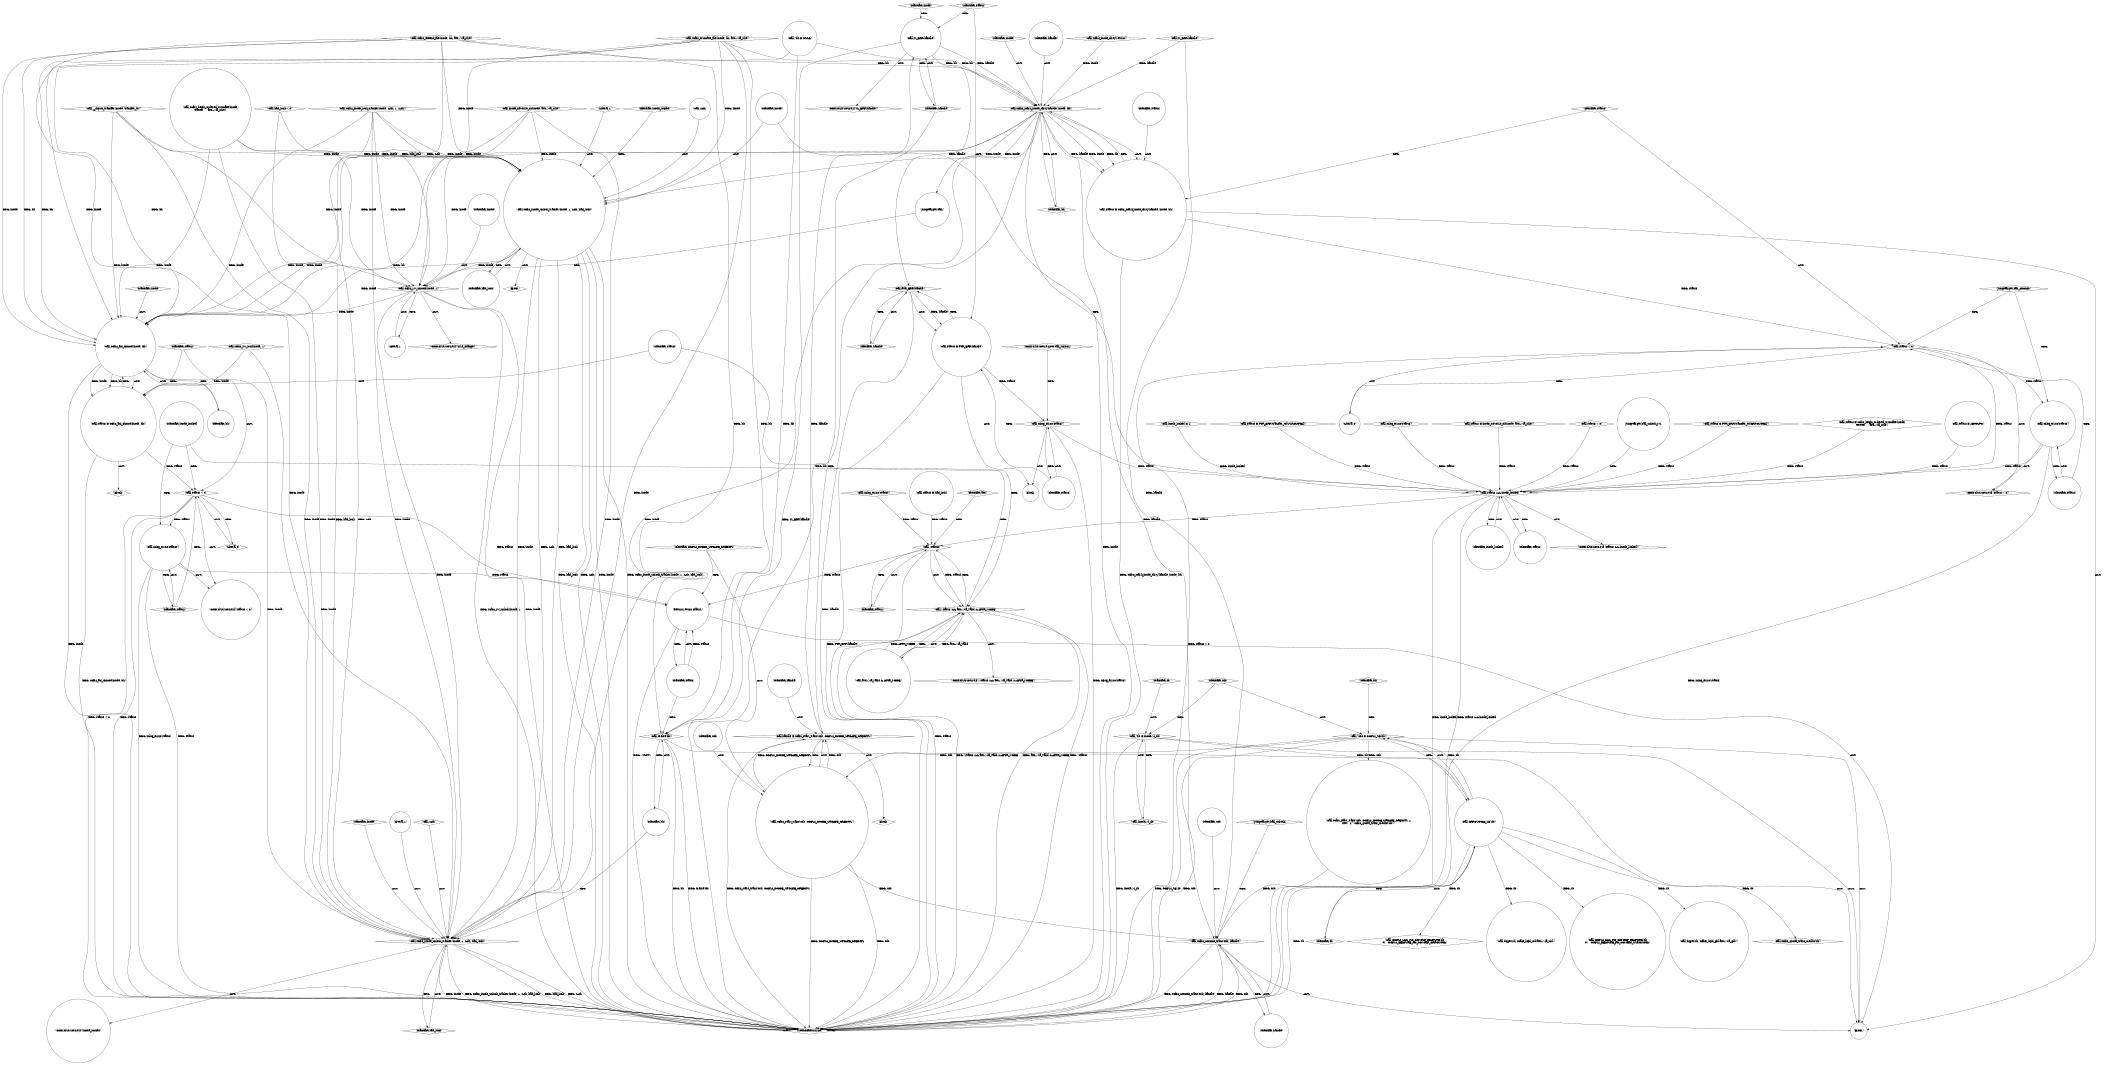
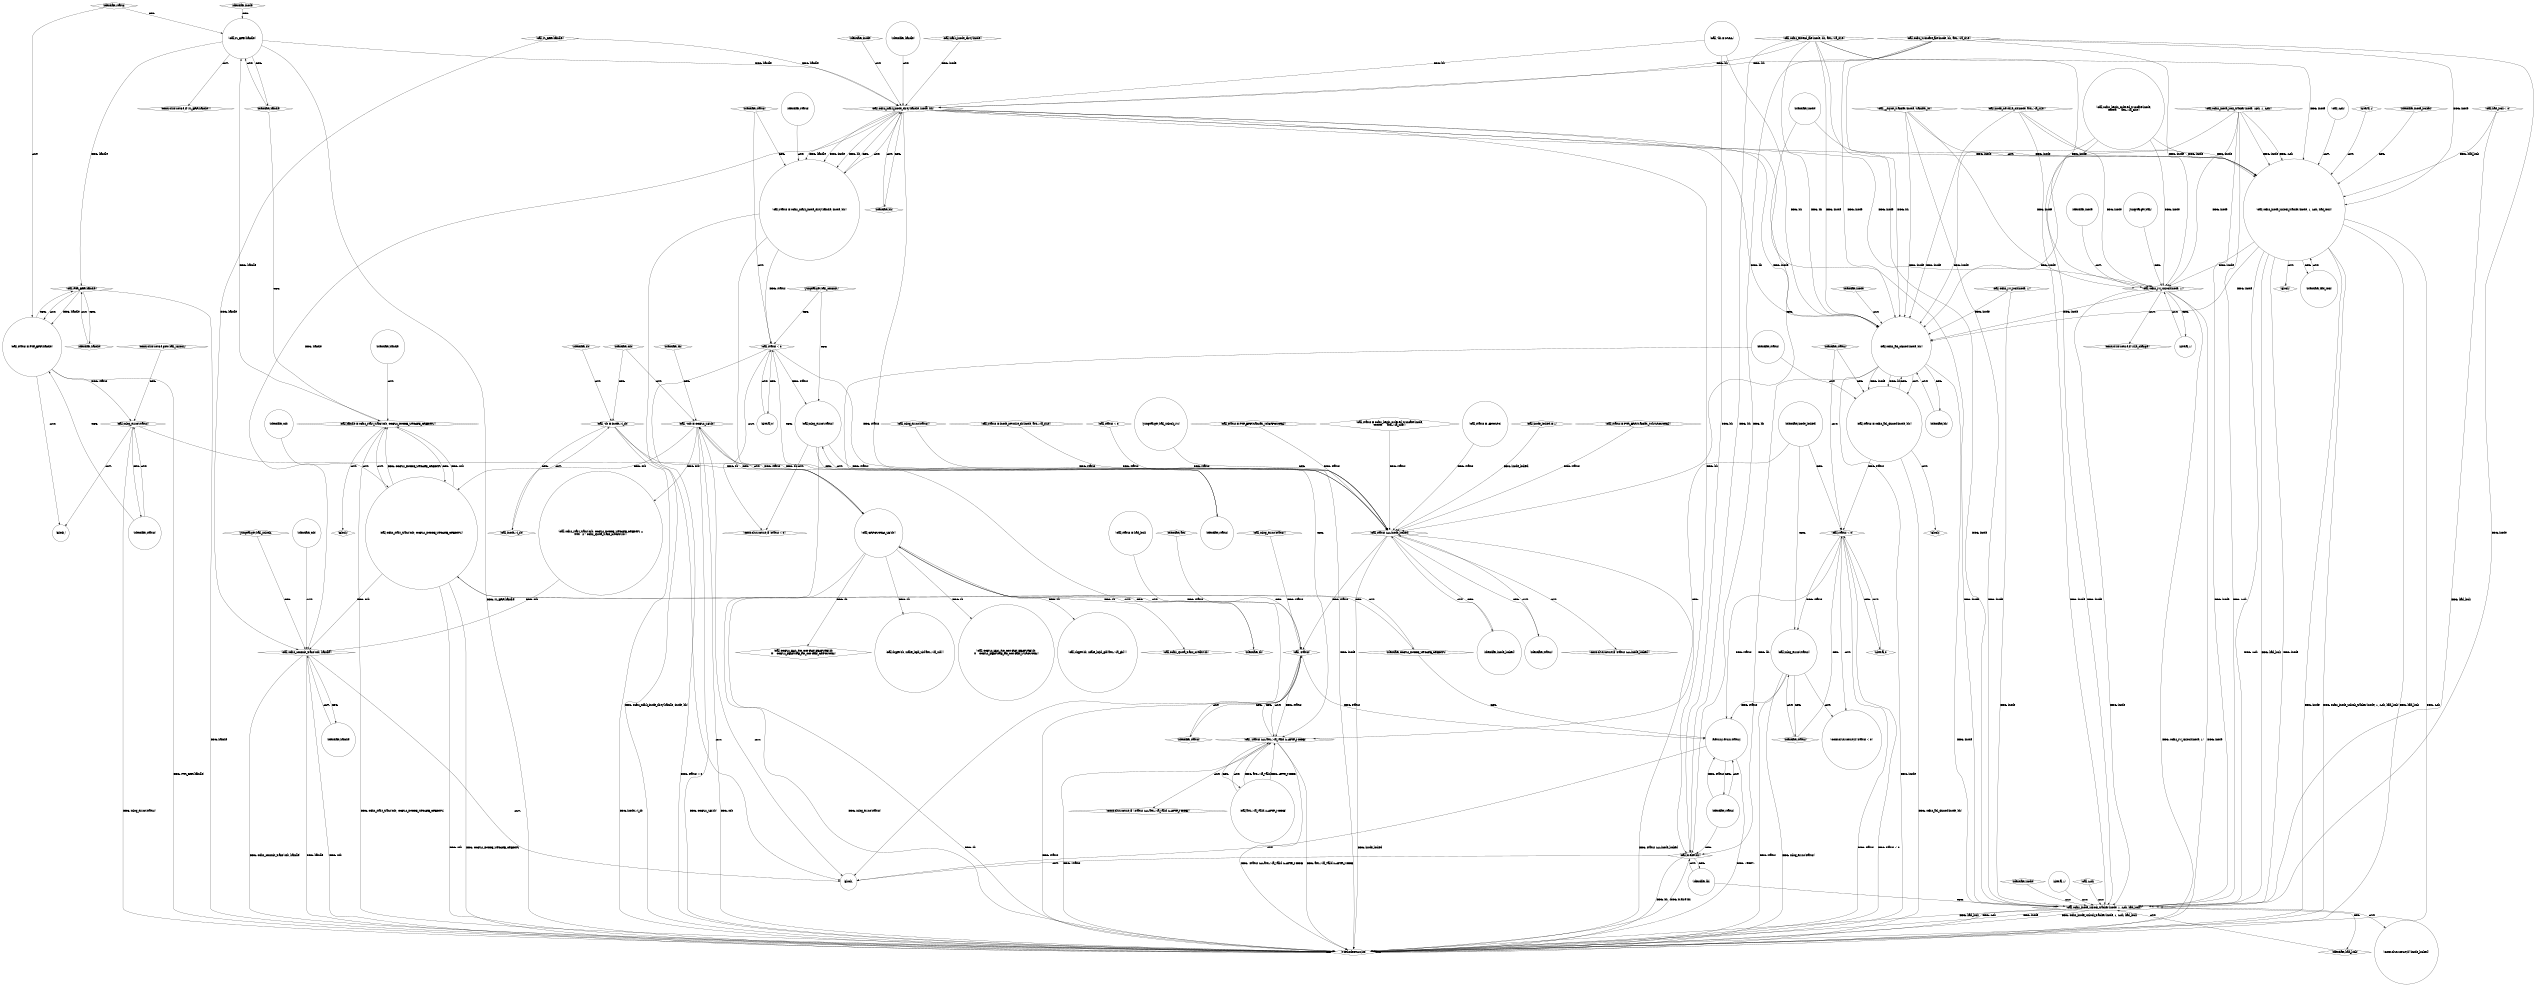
node "(Call,mark_inode_dirty(return))": label "(Call,mark_inode_dirty(return))" -> "(Call,mark_inode_dirty(inode))"
edge "(Call,ocfs2_mark_inode_dirty(handle, inode, bh))" -> "(JumpTarget,bail:)": now "(Call,ocfs2_mark_inode_dirty(handle, inode, bh))" -> "(Call,ocfs2_rw_unlock(inode, 1))"
edge "(Call,ocfs2_rw_lock(inode, 1))" -> "(Call,status = ocfs2_acl_chmod(inode, bh))": now "(Call,ocfs2_rw_lock(inode, 1))" -> "(Call,ocfs2_acl_chmod(inode, bh))"
edge "(Call,ocfs2_acl_chmod(inode, bh))" -> "(Call,brelse(bh))": added, label "DDG: bh"
edge "(Call,ocfs2_start_trans(osb, OCFS2_INODE_UPDATE_CREDITS))" -> "(Identifier,OCFS2_INODE_UPDATE_CREDITS)": added, label "CFG:"
